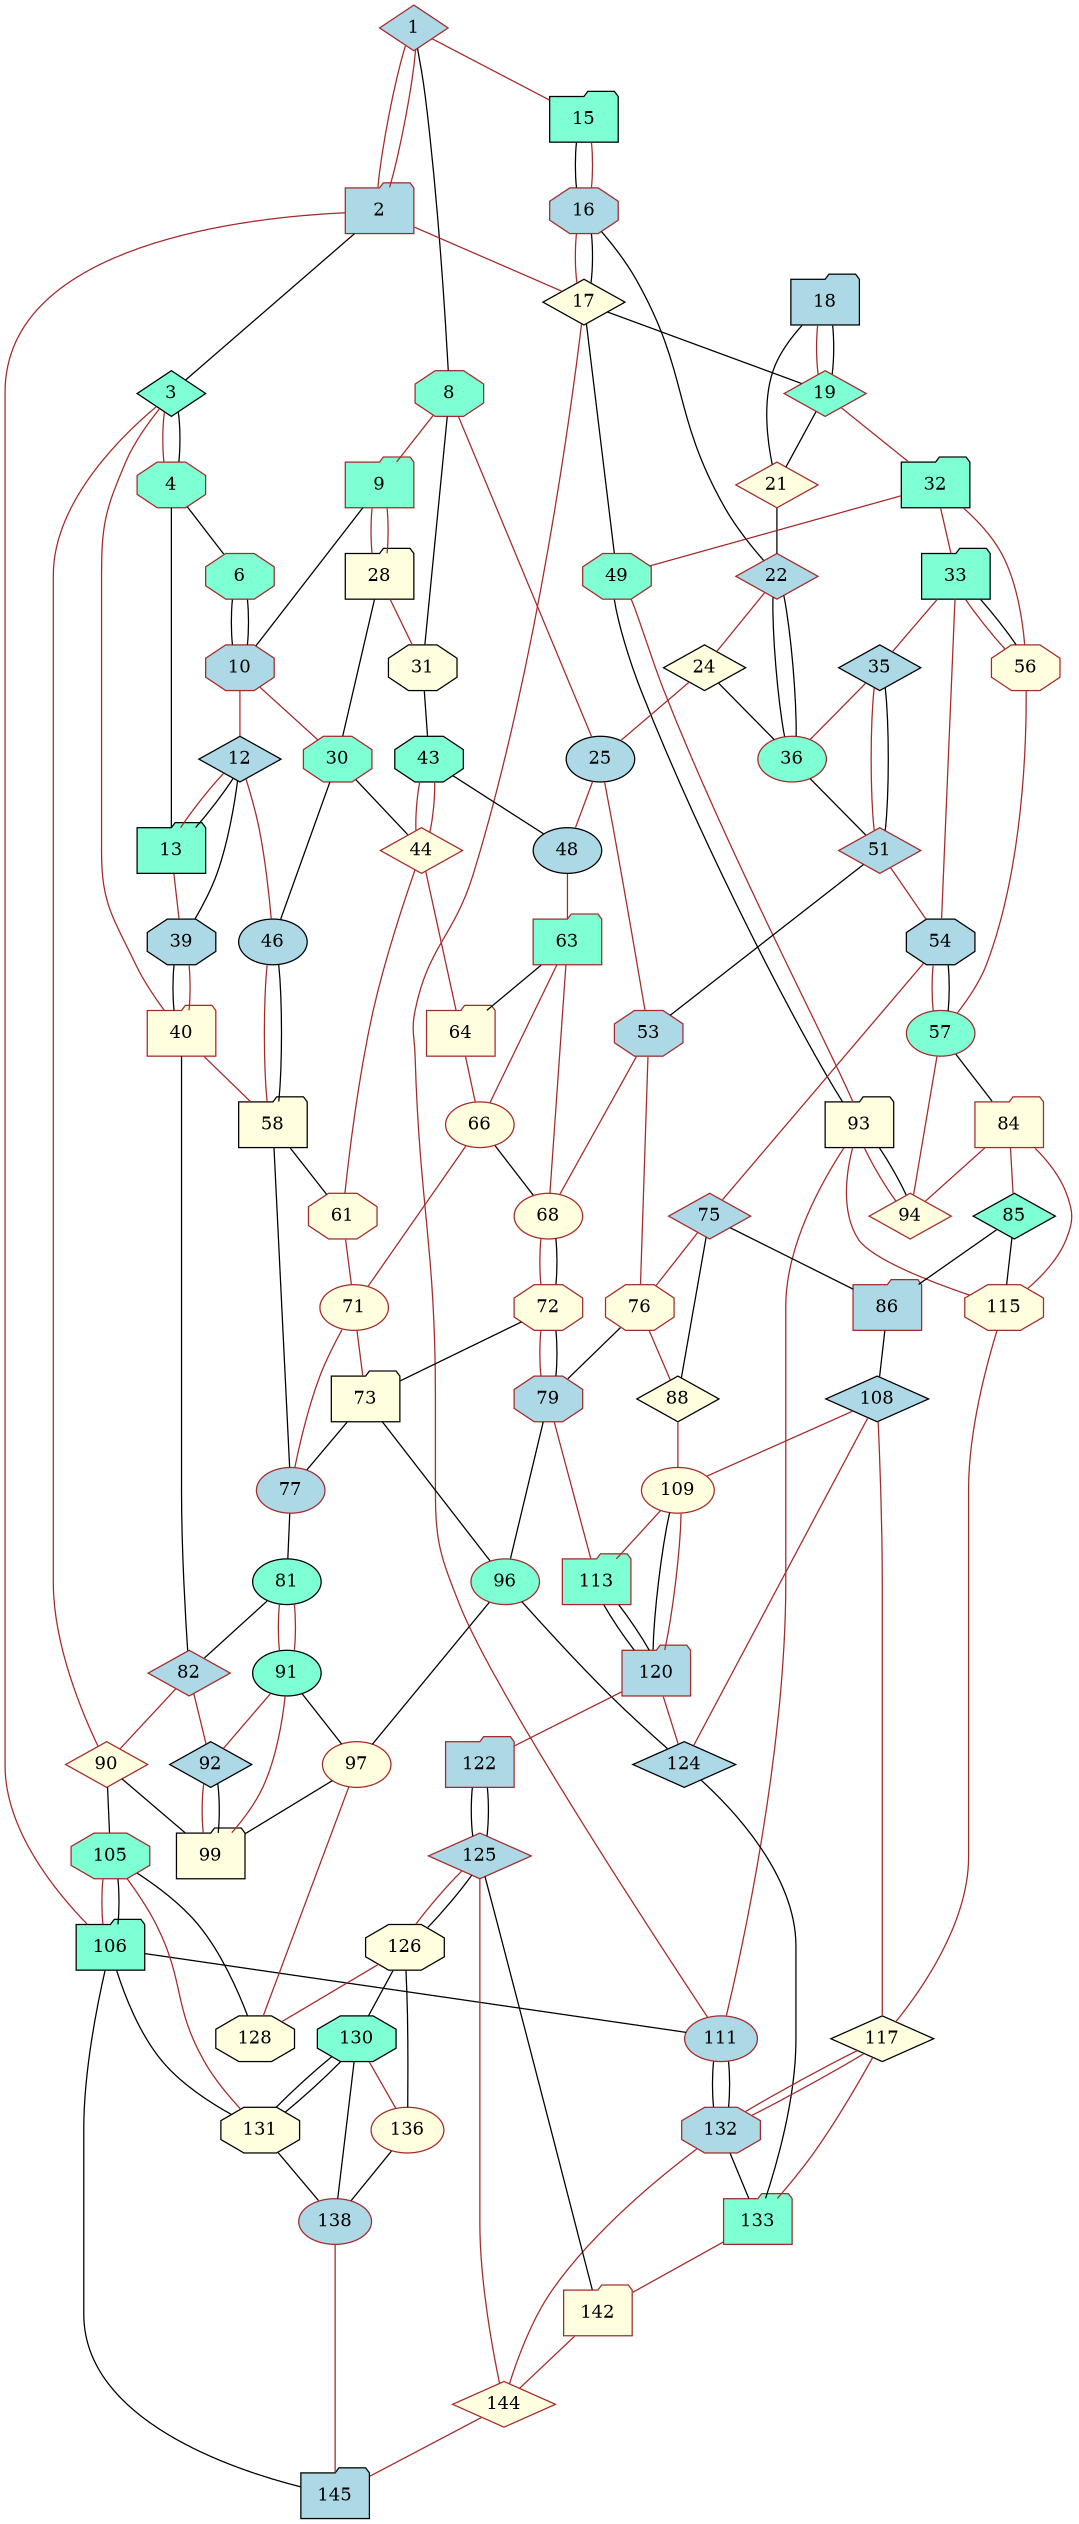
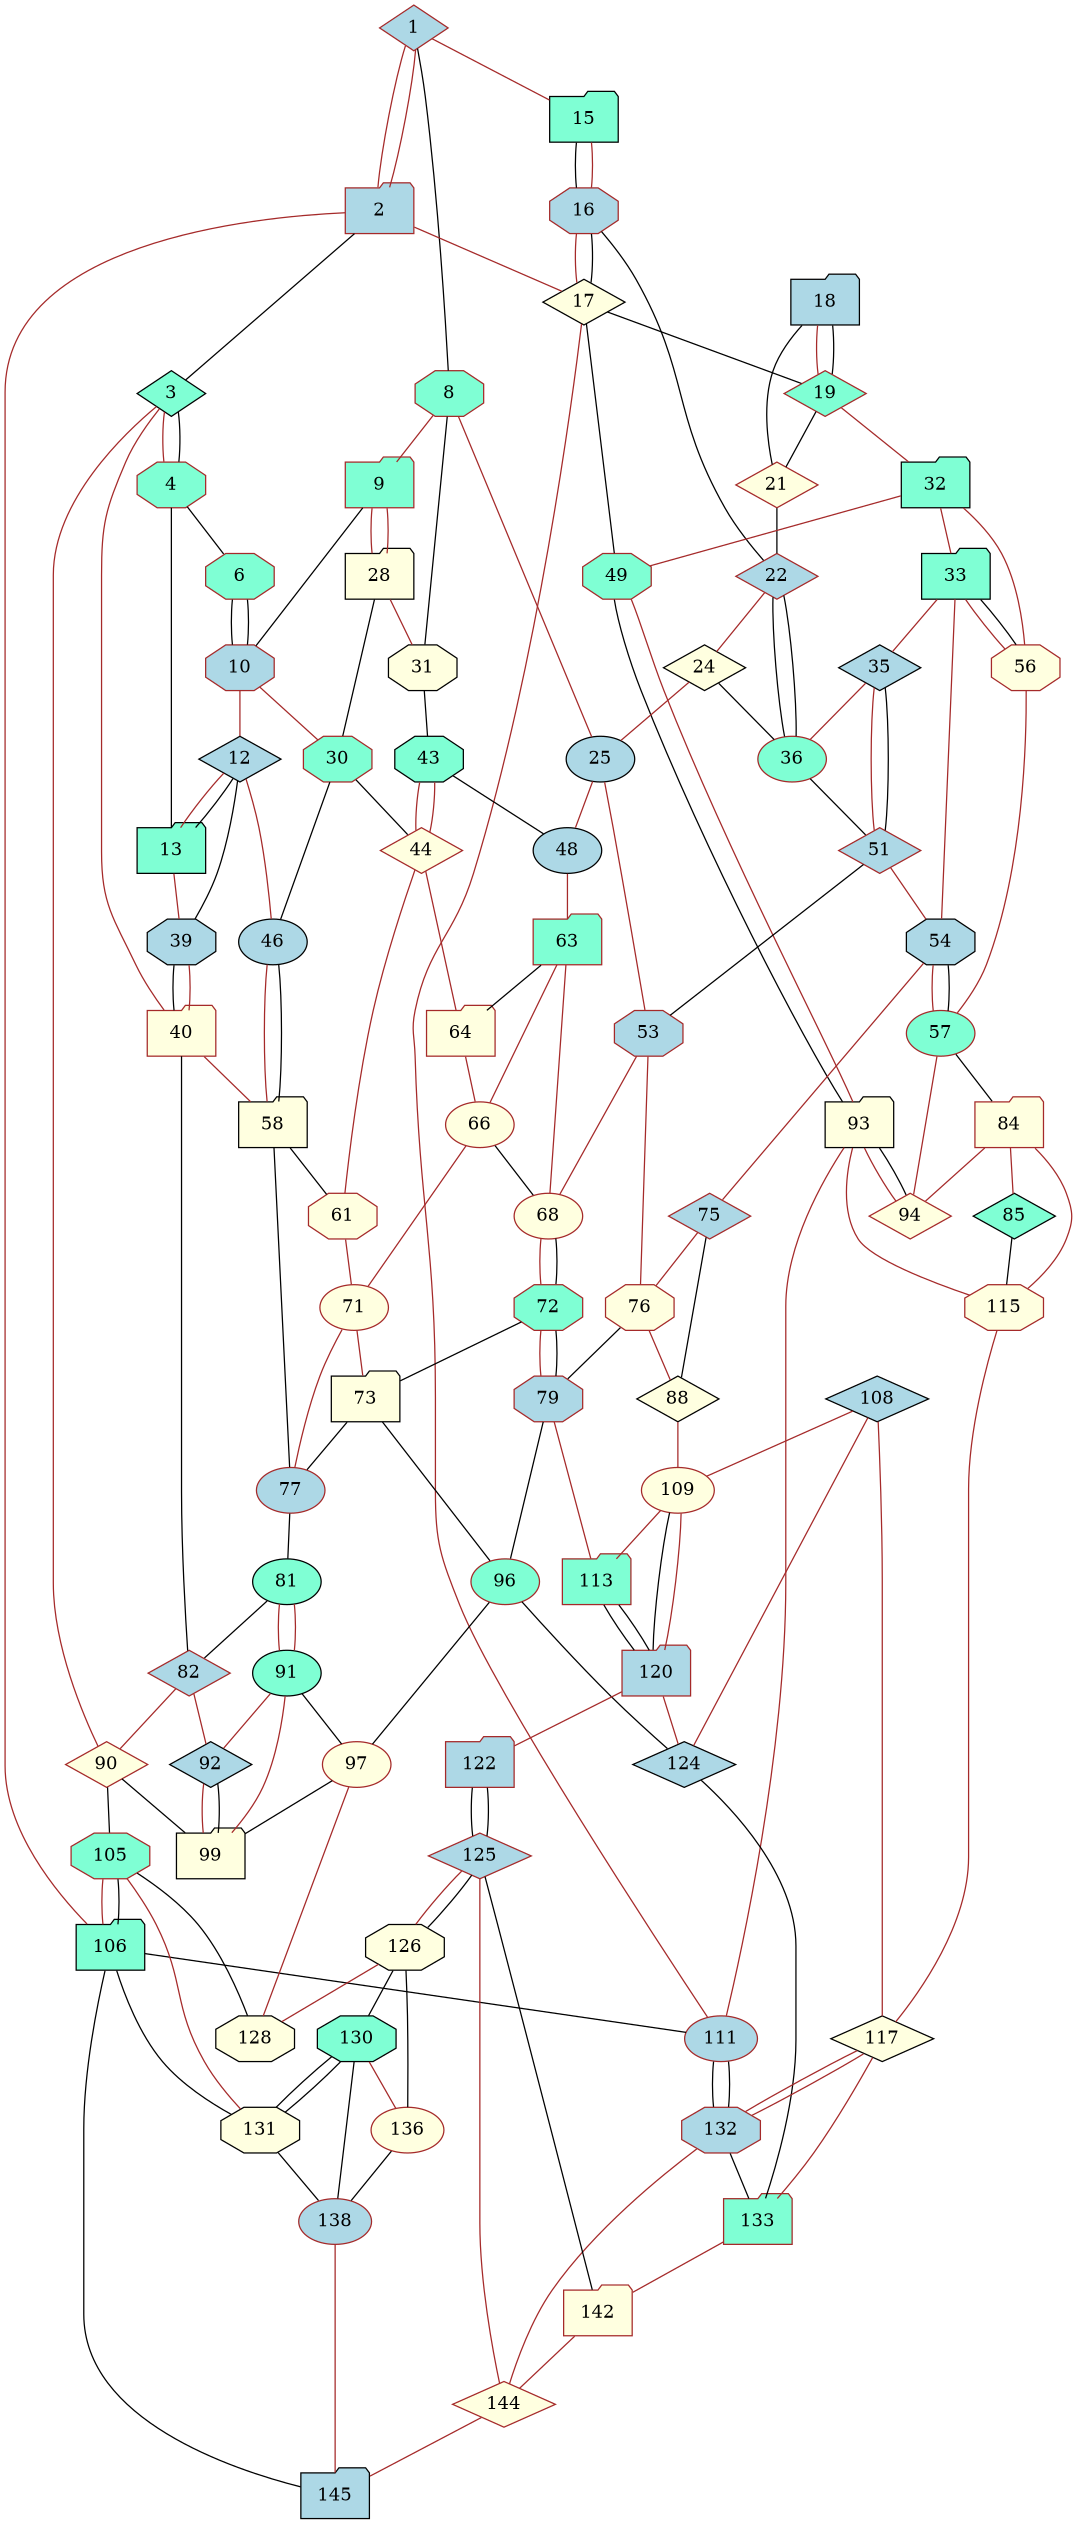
node "72": fillcolor lightyellow -> aquamarine
node "86": removed
